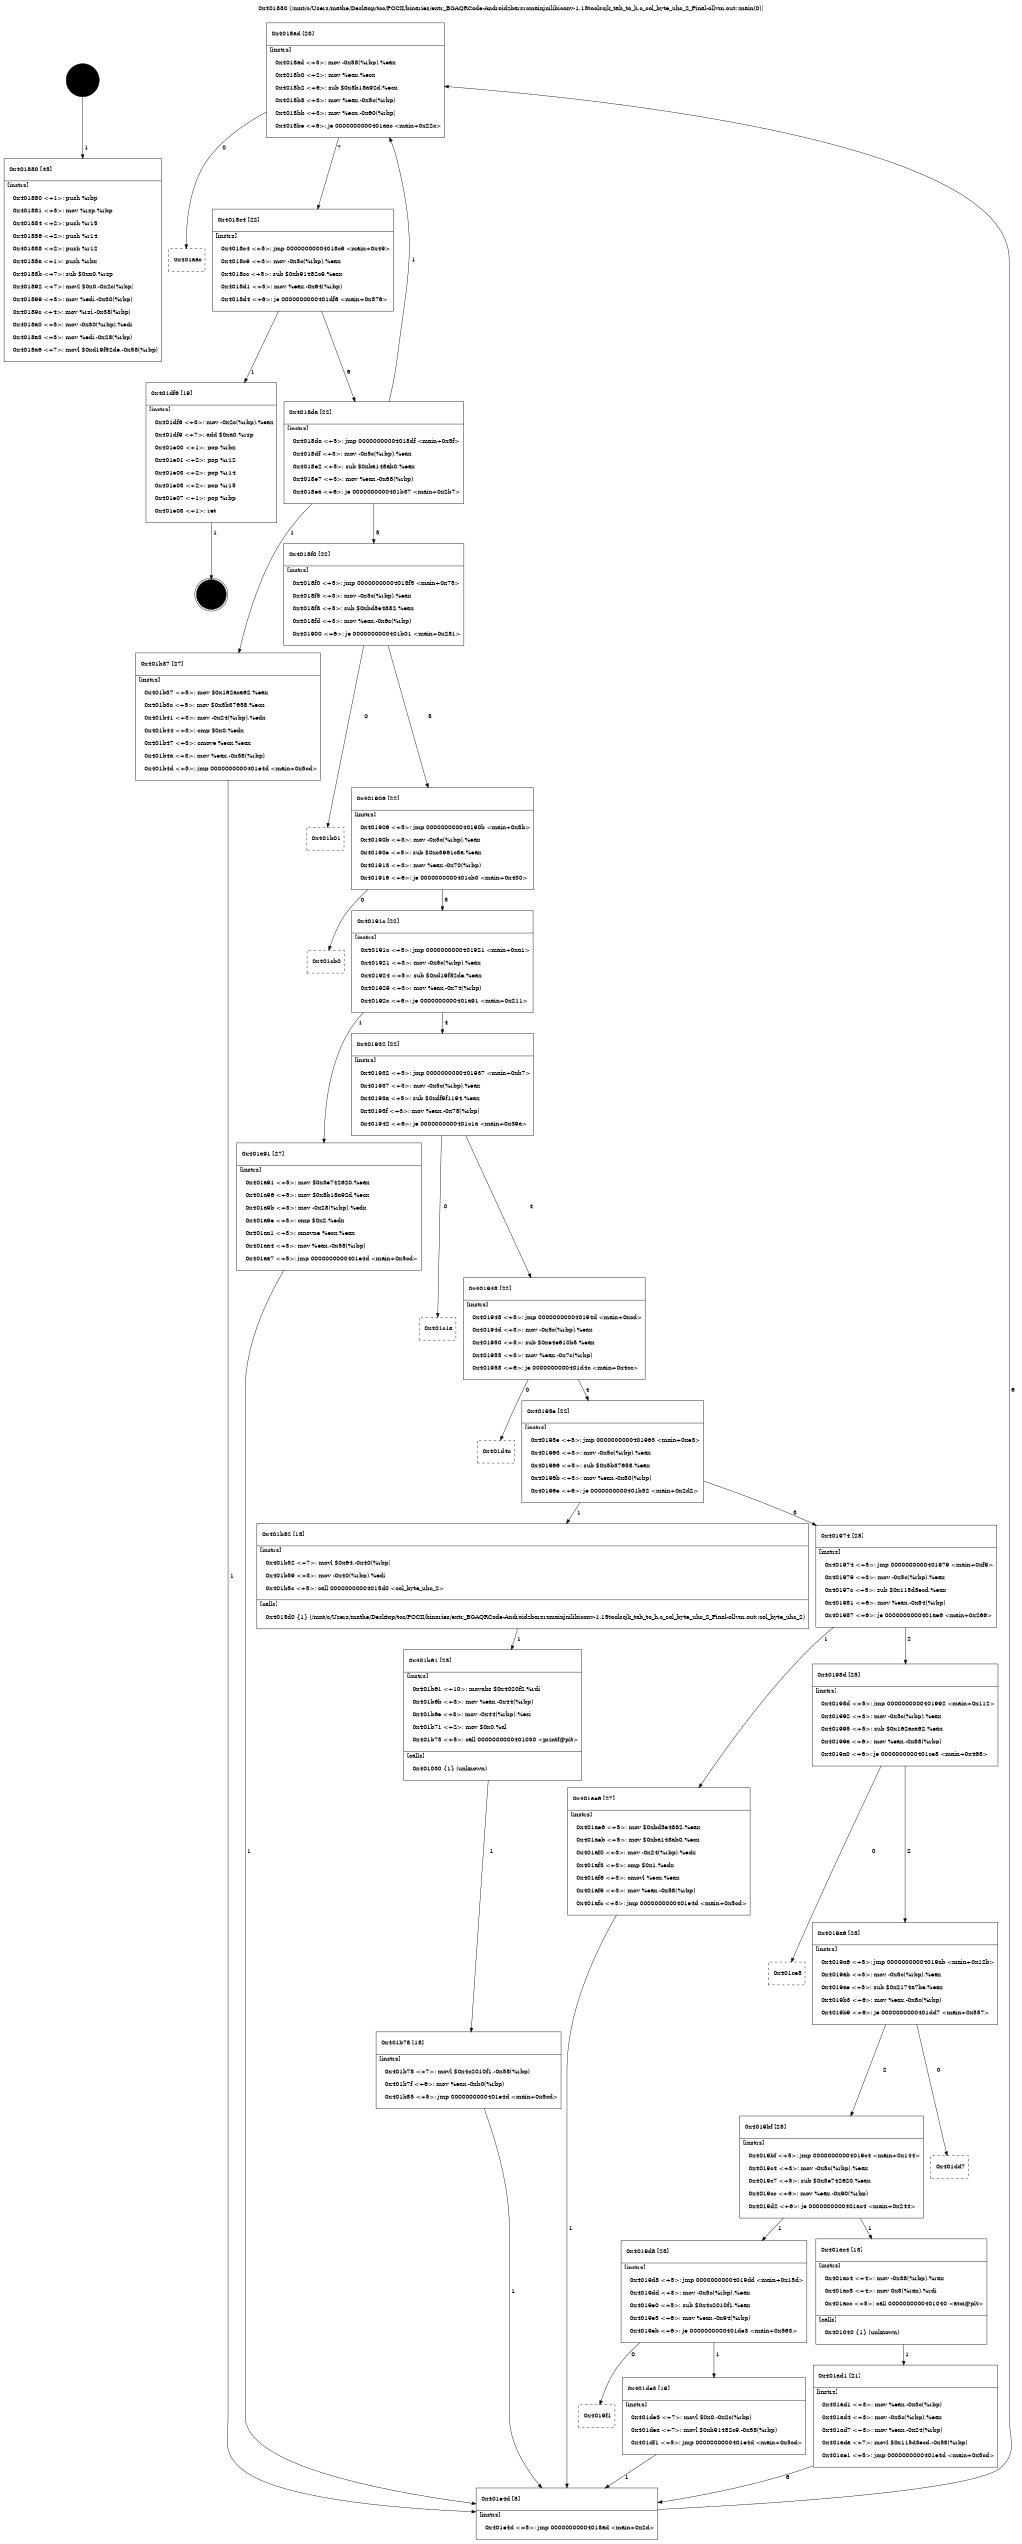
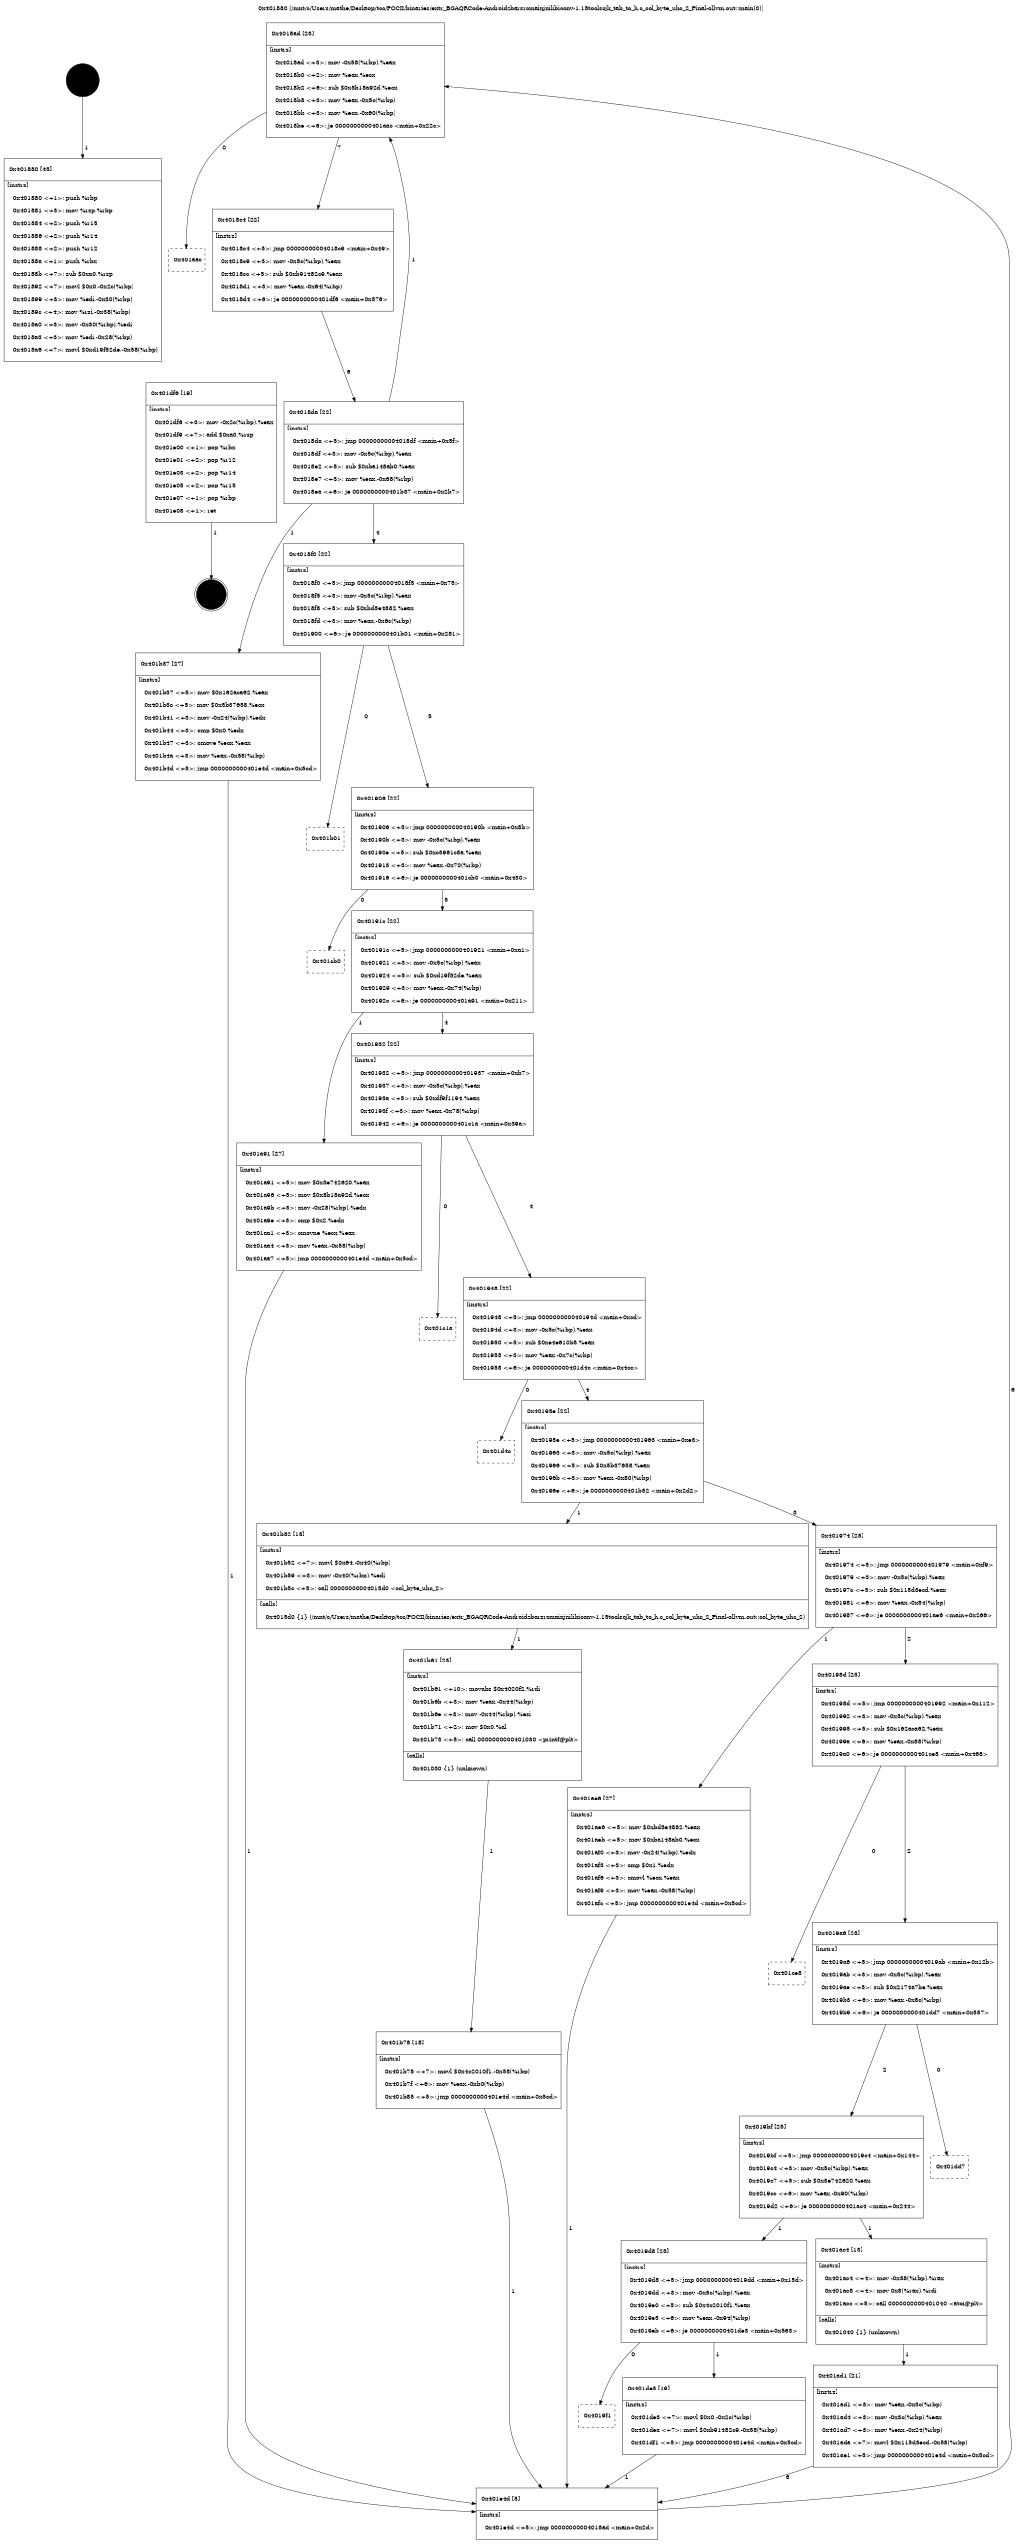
edge "0x4018c4 [22]" -> "0x401df6 [19]": removed, label "1"
edge "0x4018da [22]" -> "0x4018f0 [22]": label " 5" -> " 4"
